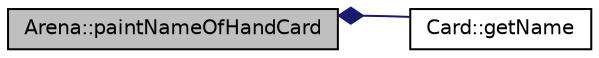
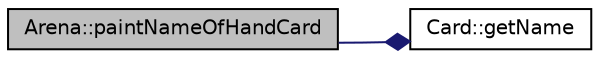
edge "Card::getName" -> "Arena::paintNameOfHandCard": reversed
